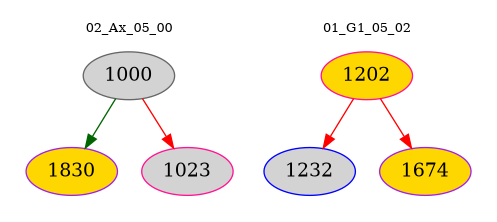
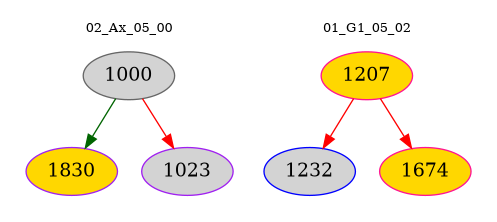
node "1202": label "1202" -> "1207"
node "1023": color deeppink -> purple
node "1674": color purple -> deeppink
